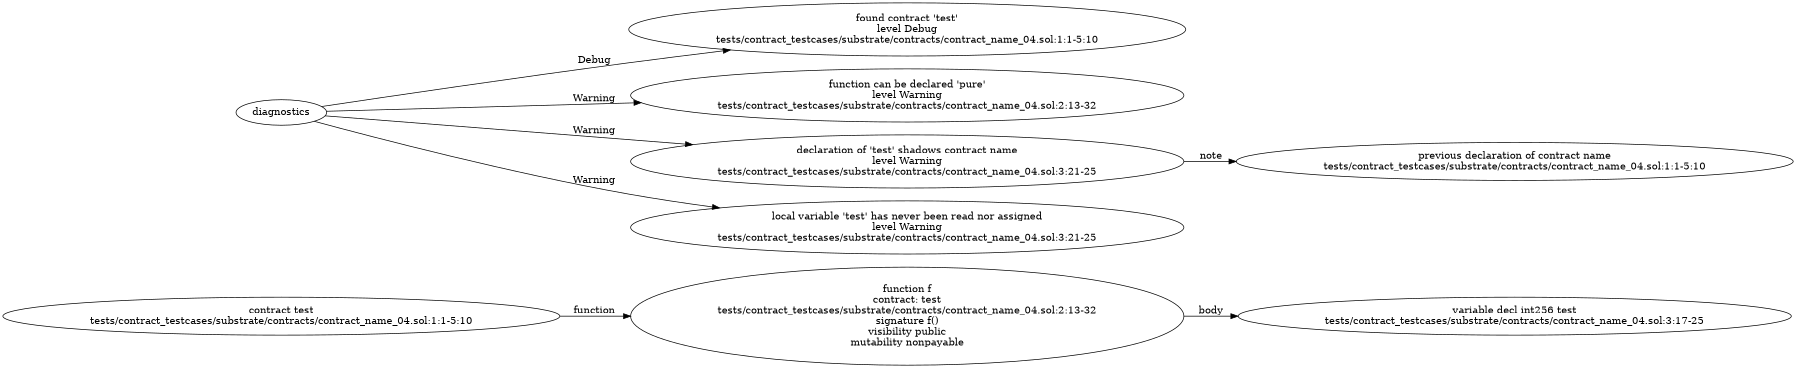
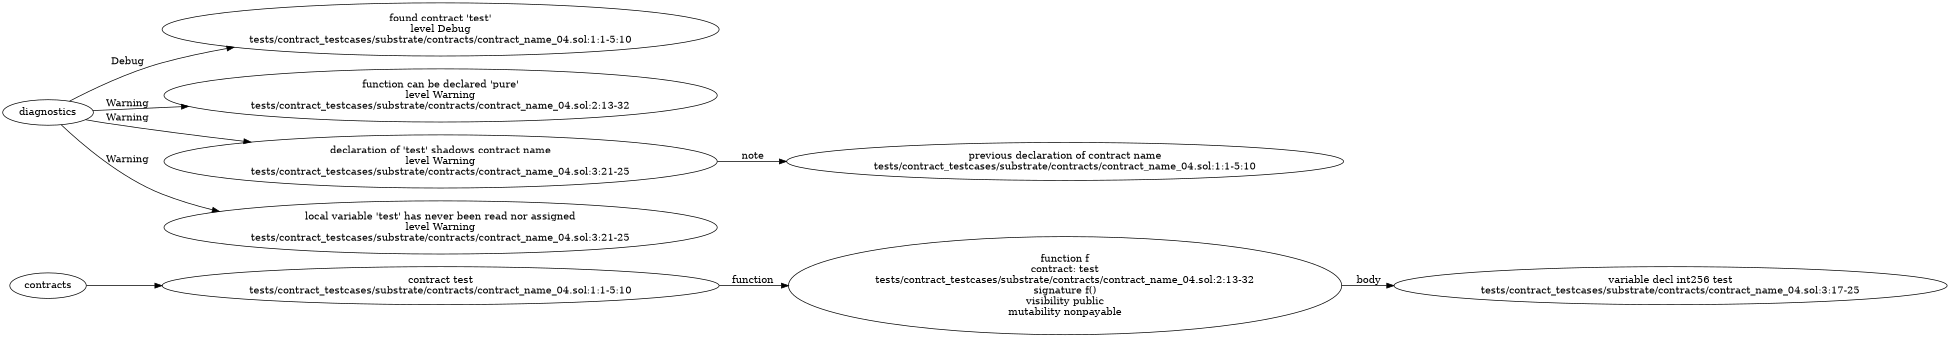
node "contracts": added
